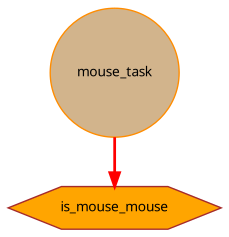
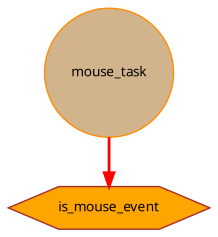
node "is_mouse_mouse": label "is_mouse_mouse" -> "is_mouse_event"
